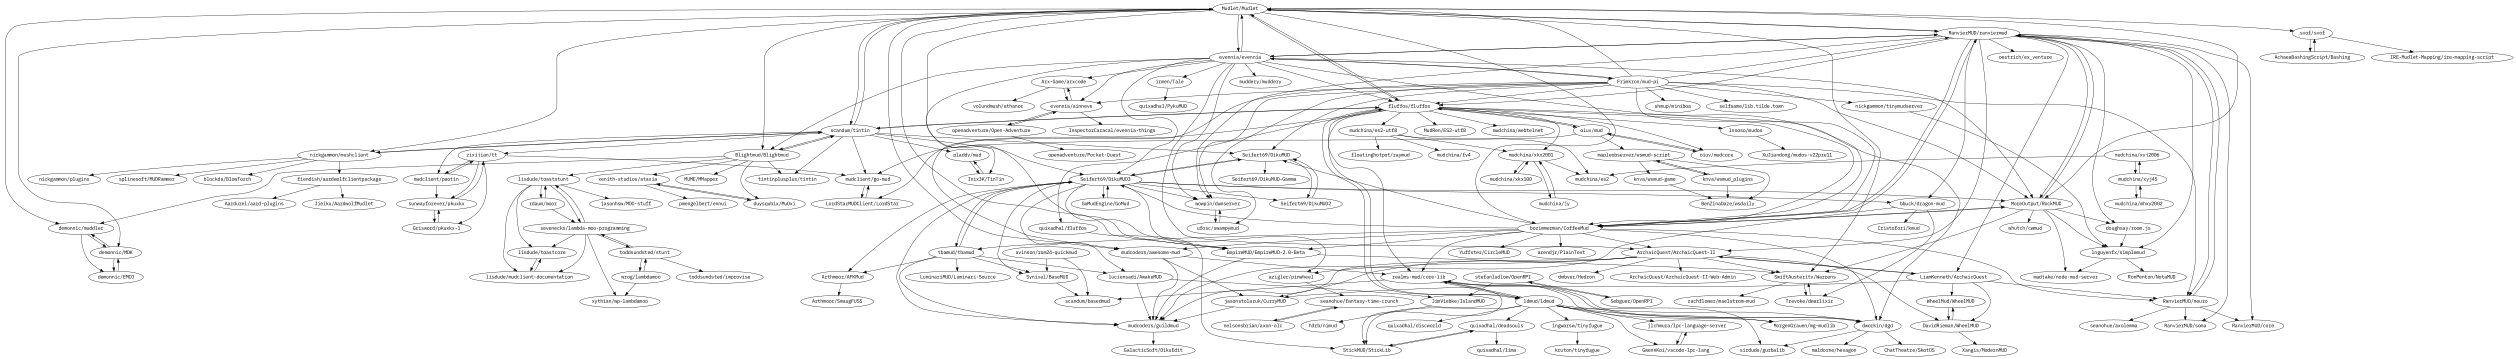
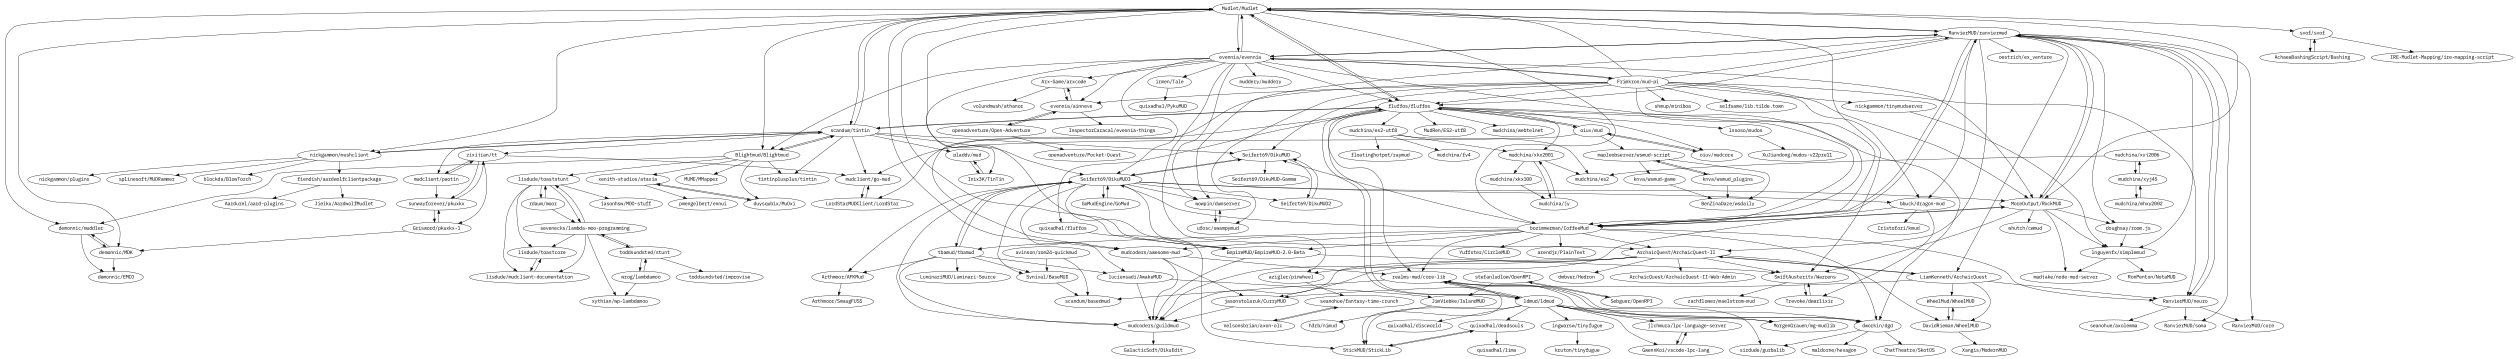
edge "Frimkron/mud-pi" -> "wowpin/dumserver": now "Frimkron/mud-pi" -> "bbuck/dragon-mud"
edge "mudchina/xkx100" -> "mudchina/xkx2001": now "mudchina/xkx100" -> "mudchina/jy"
edge "demonnic/EMCO" -> "demonnic/MDK": now "Grisword/pkuxkx-1" -> "demonnic/MDK"
